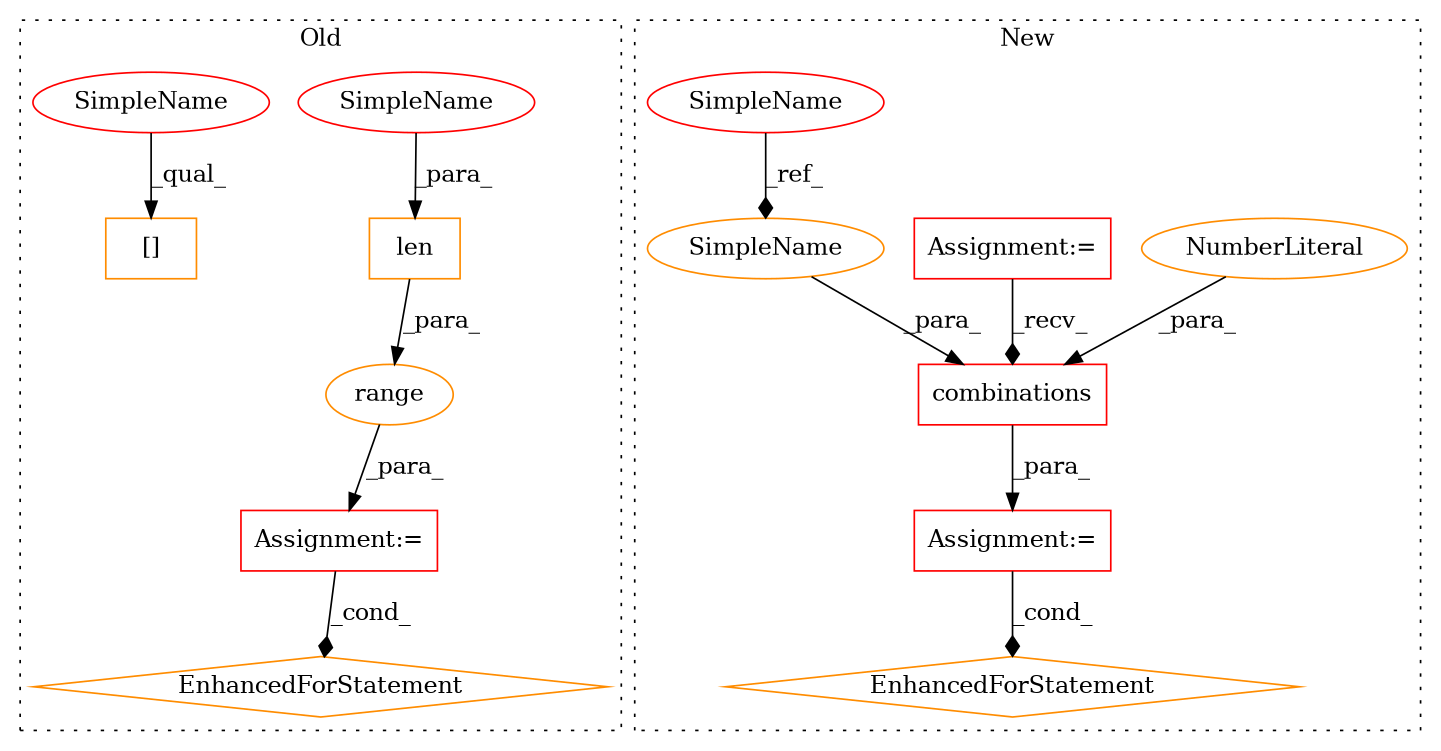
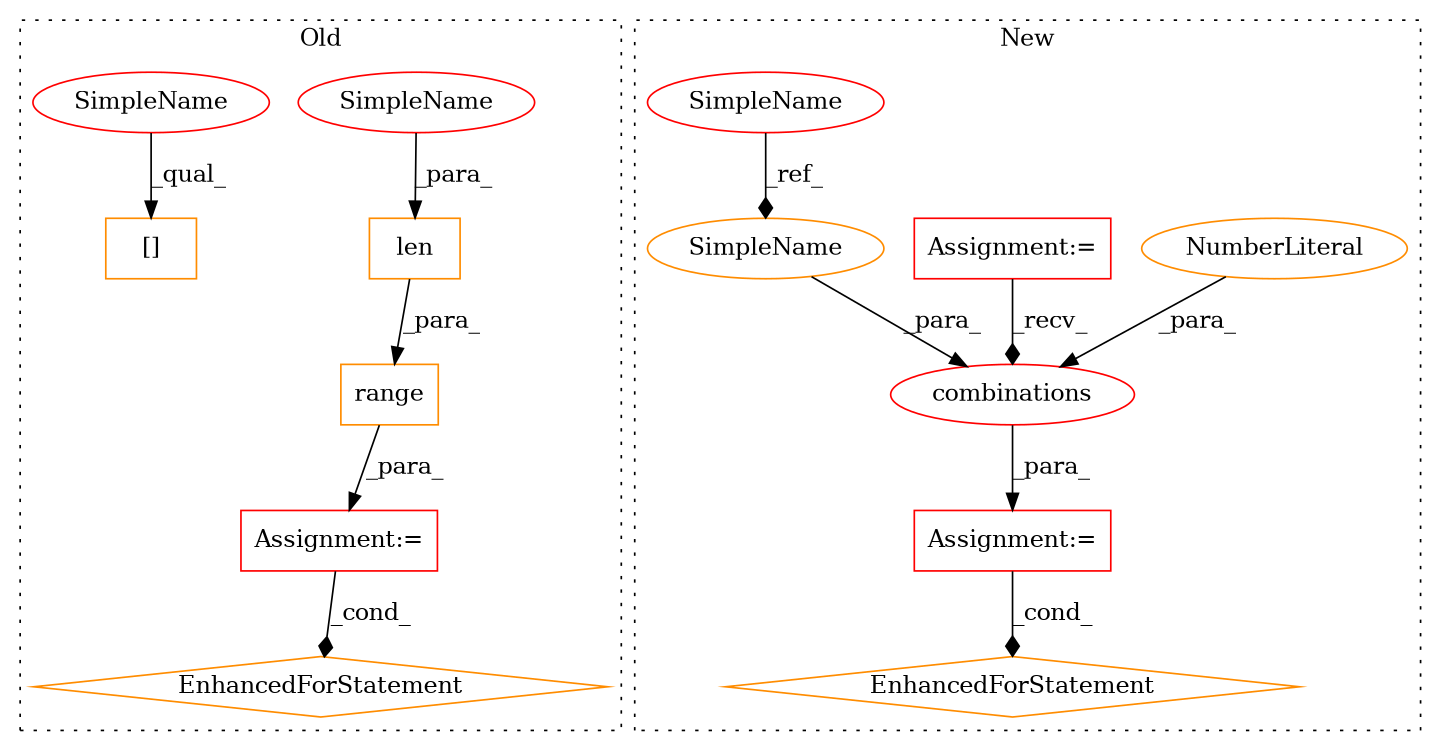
node "range": shape ellipse -> box
node "combinations": shape box -> ellipse
